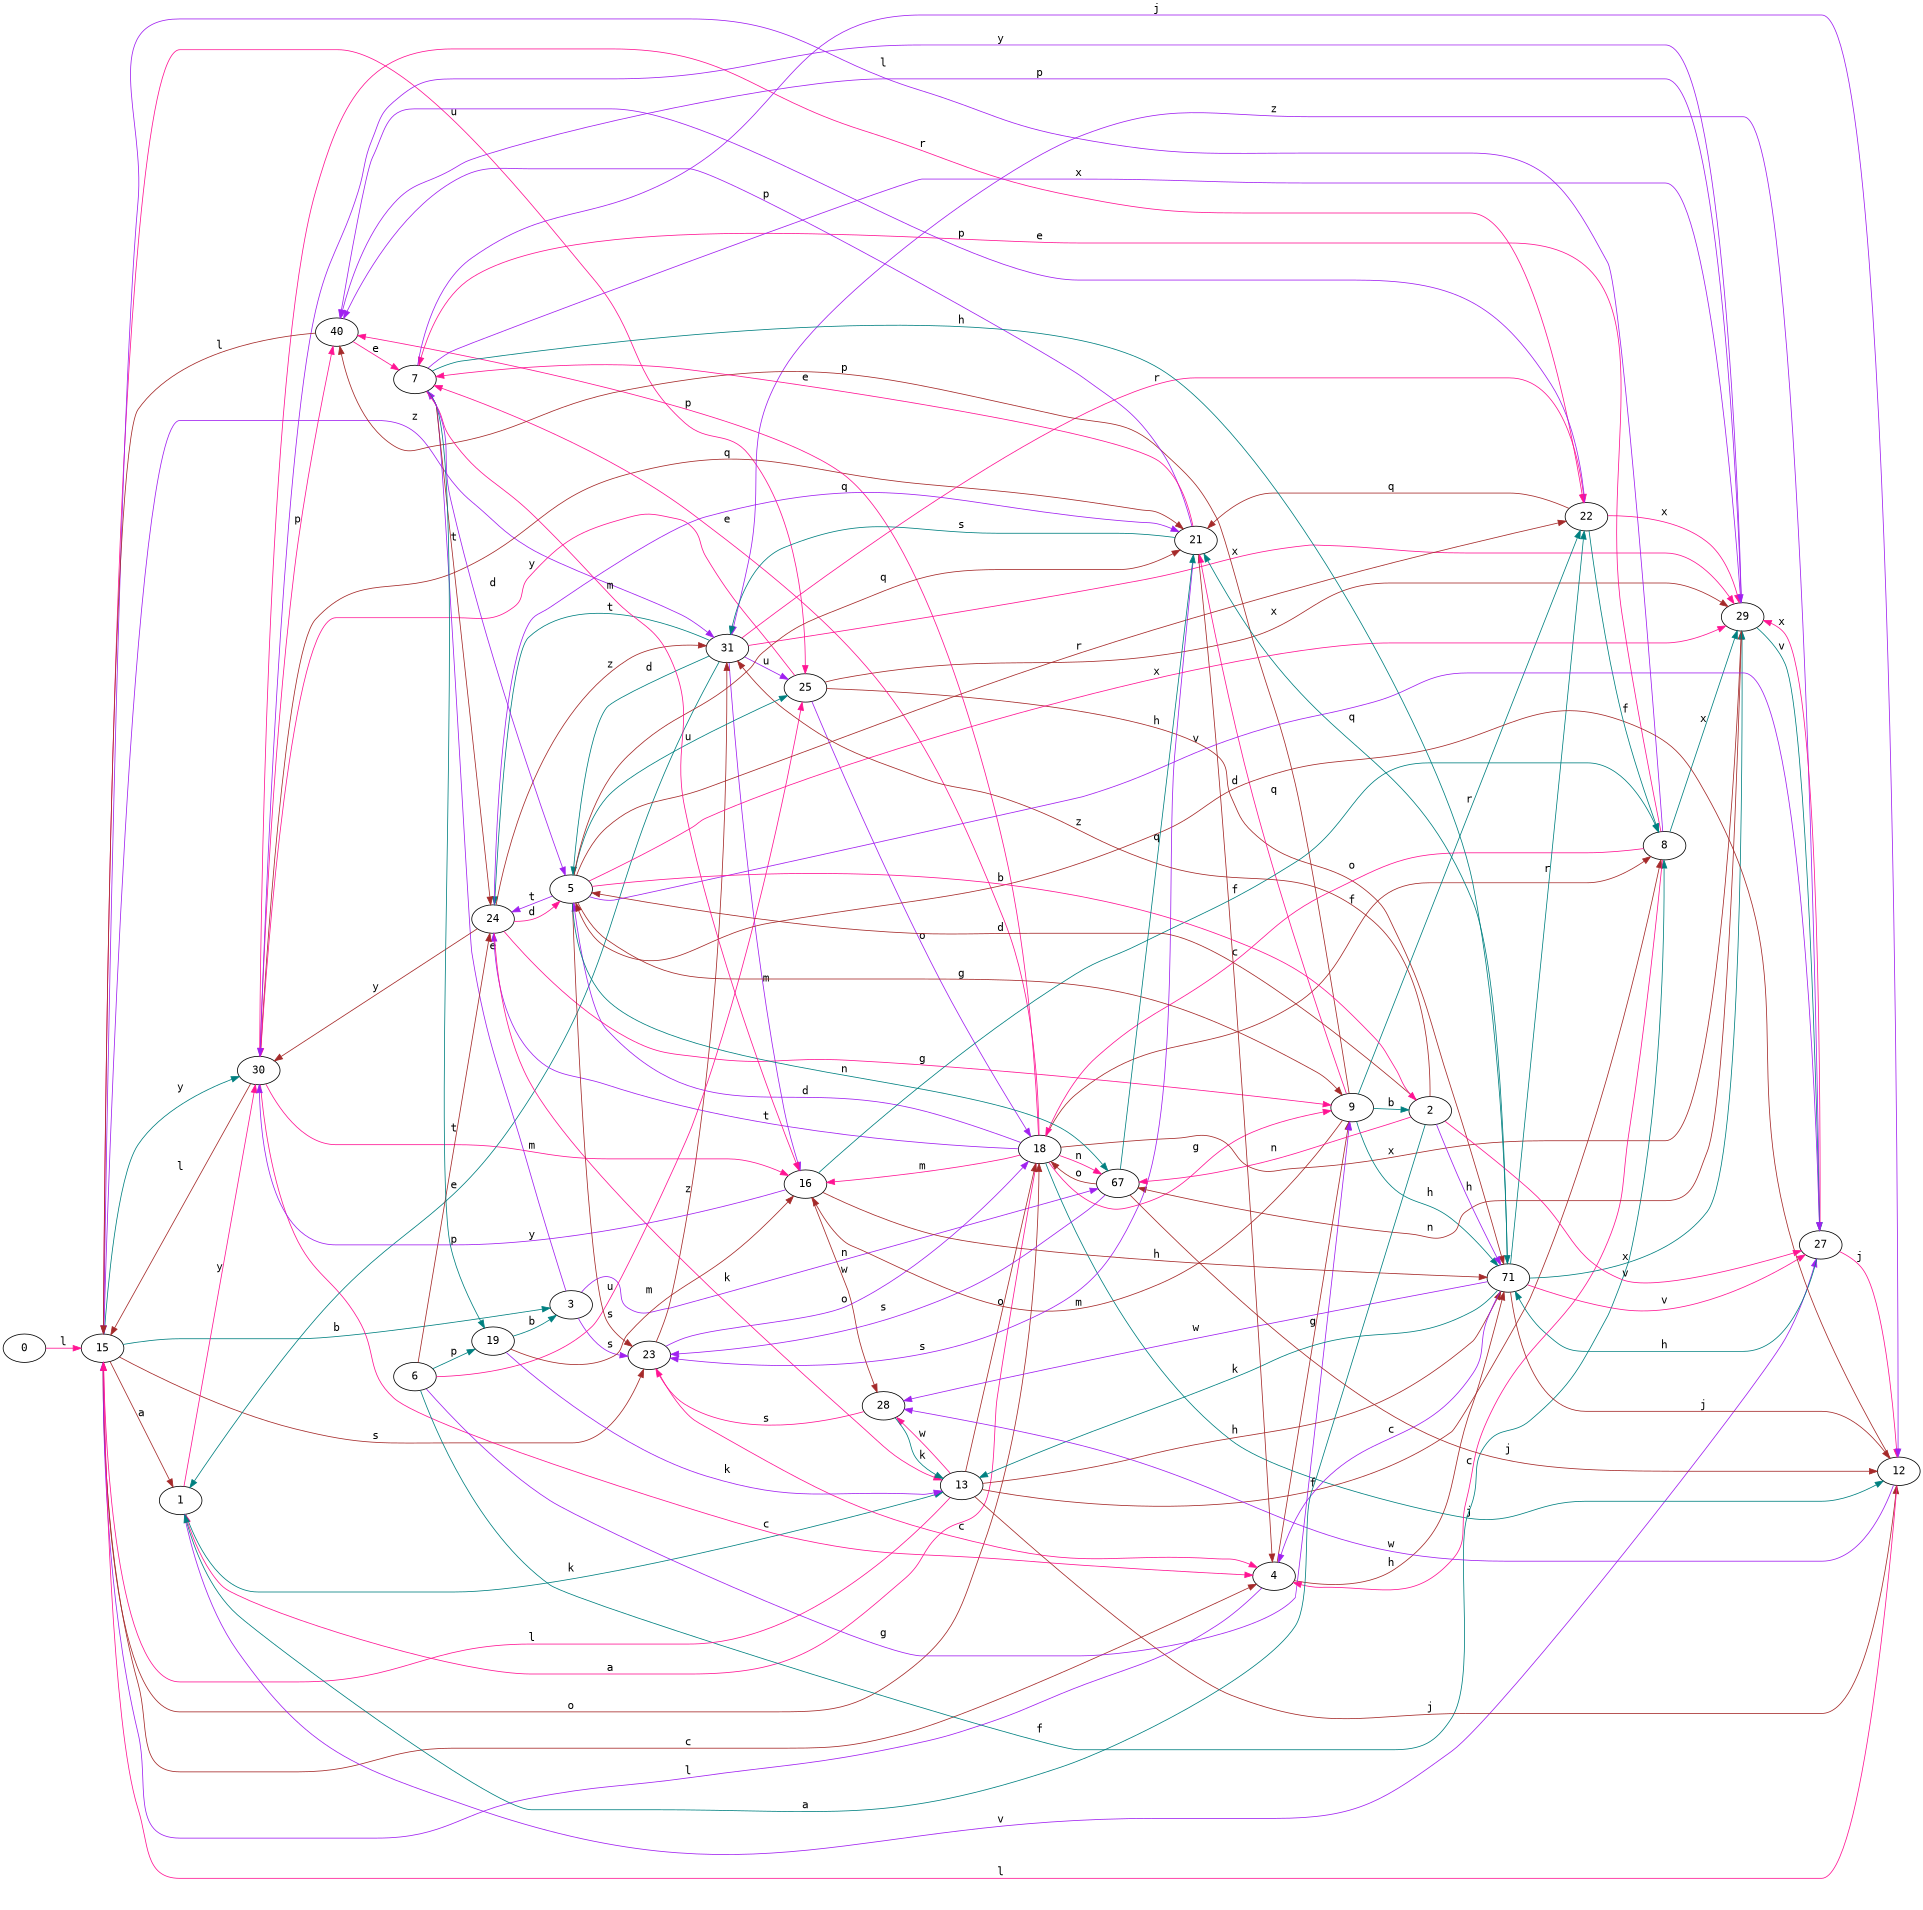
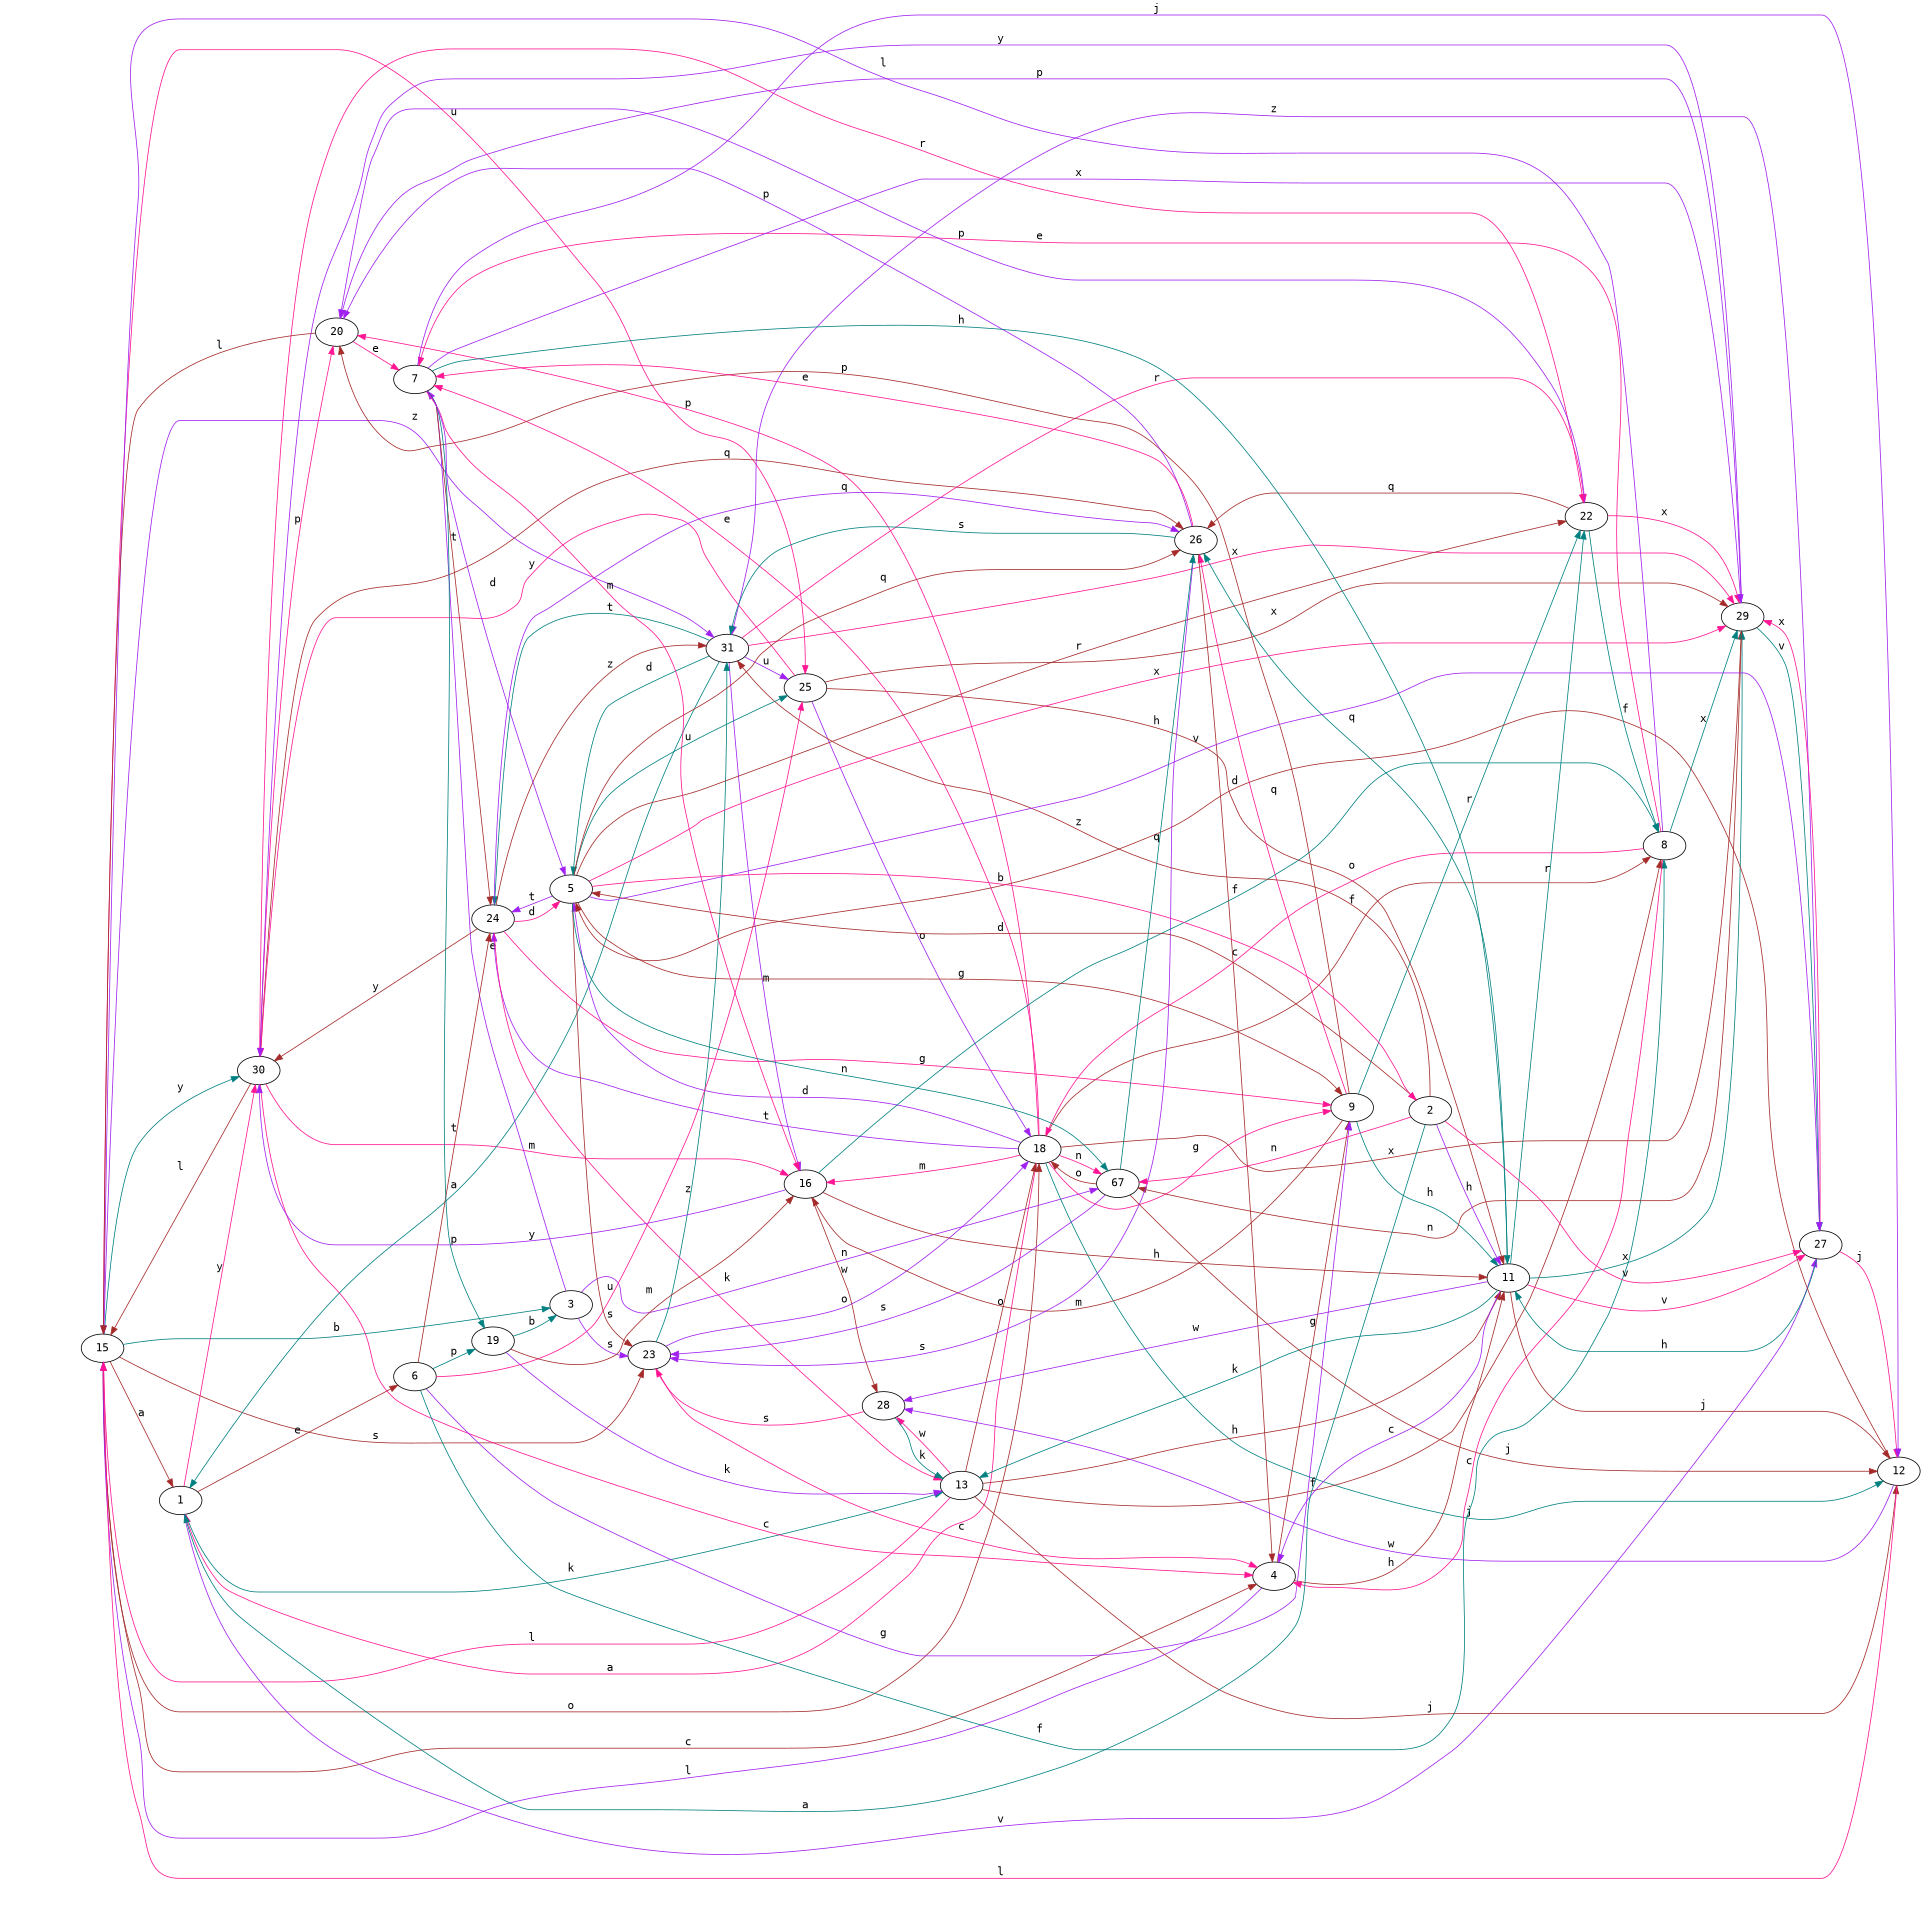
node "40": label "40" -> "20"
node "21": label "21" -> "26"
edge "23" -> "31": color brown -> teal
edge "9" -> "2": removed, label "b"
edge "31" -> "1": label "e" -> "a"
node "71": label "71" -> "11"
node "0": removed
edge "1" -> "6": added, label "e"
